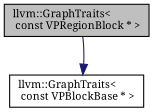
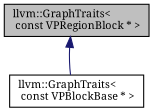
edge "llvm::GraphTraits< const VPRegionBlock * >" -> "llvm::GraphTraits< const VPBlockBase * >": reversed
